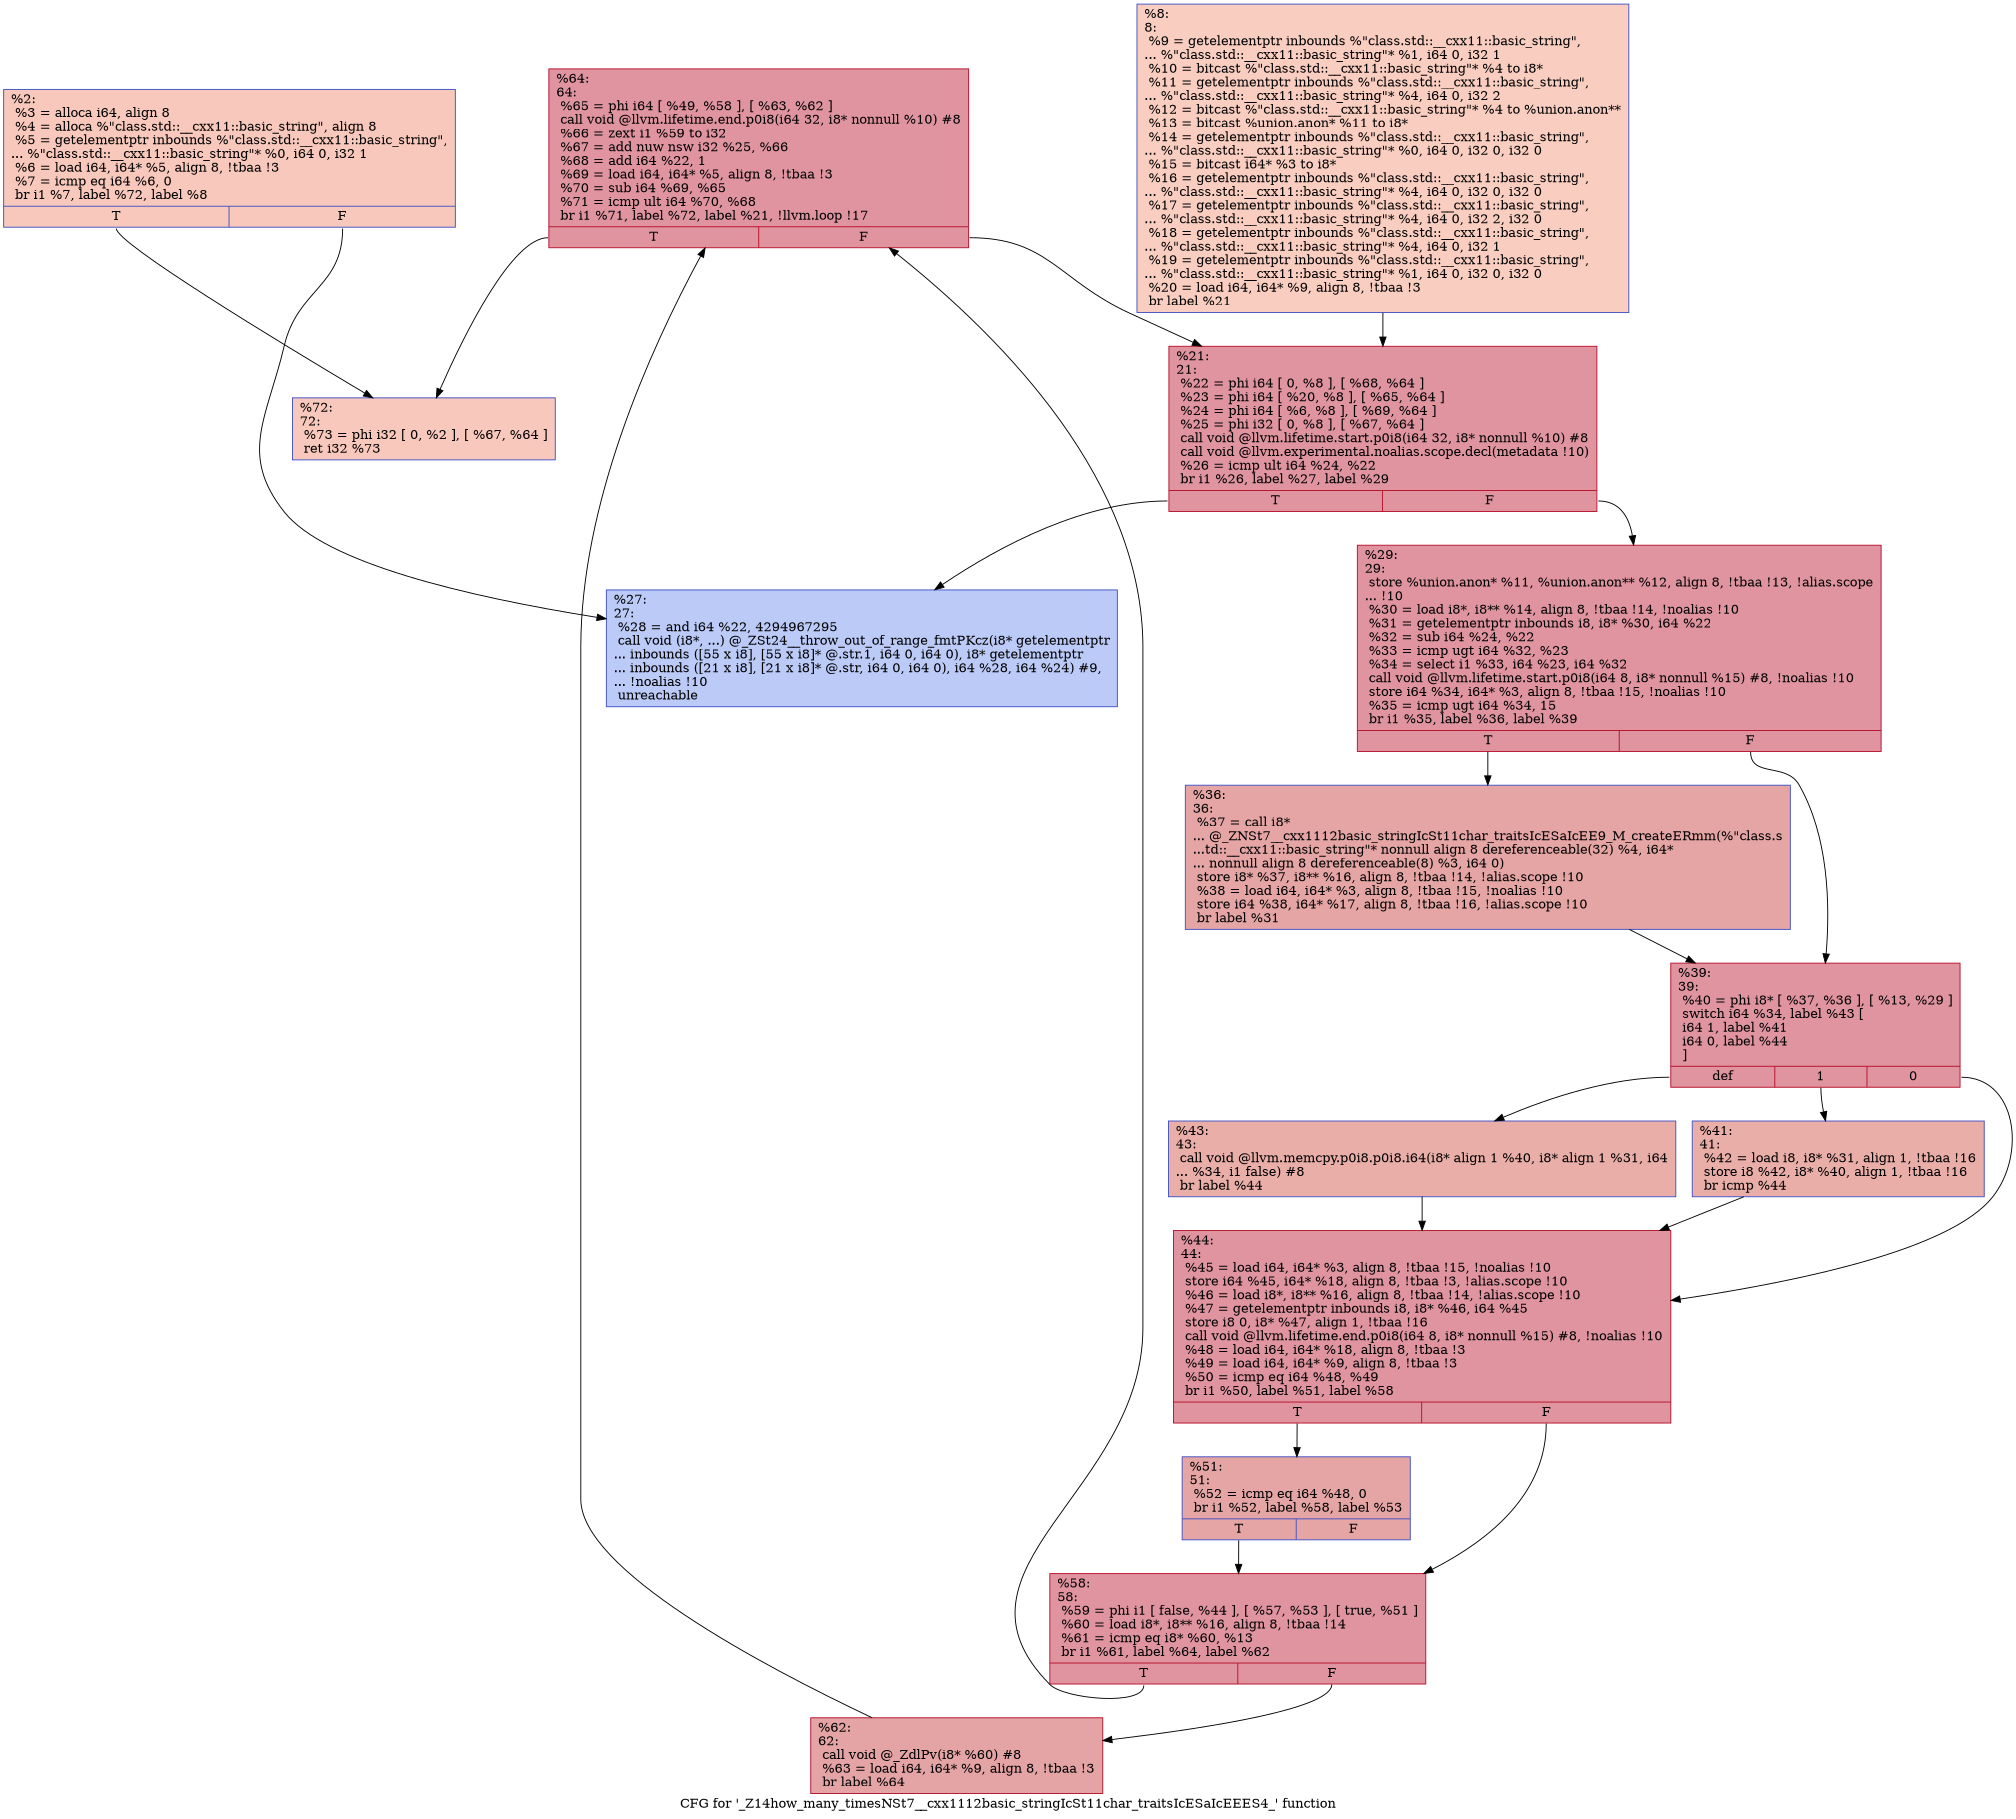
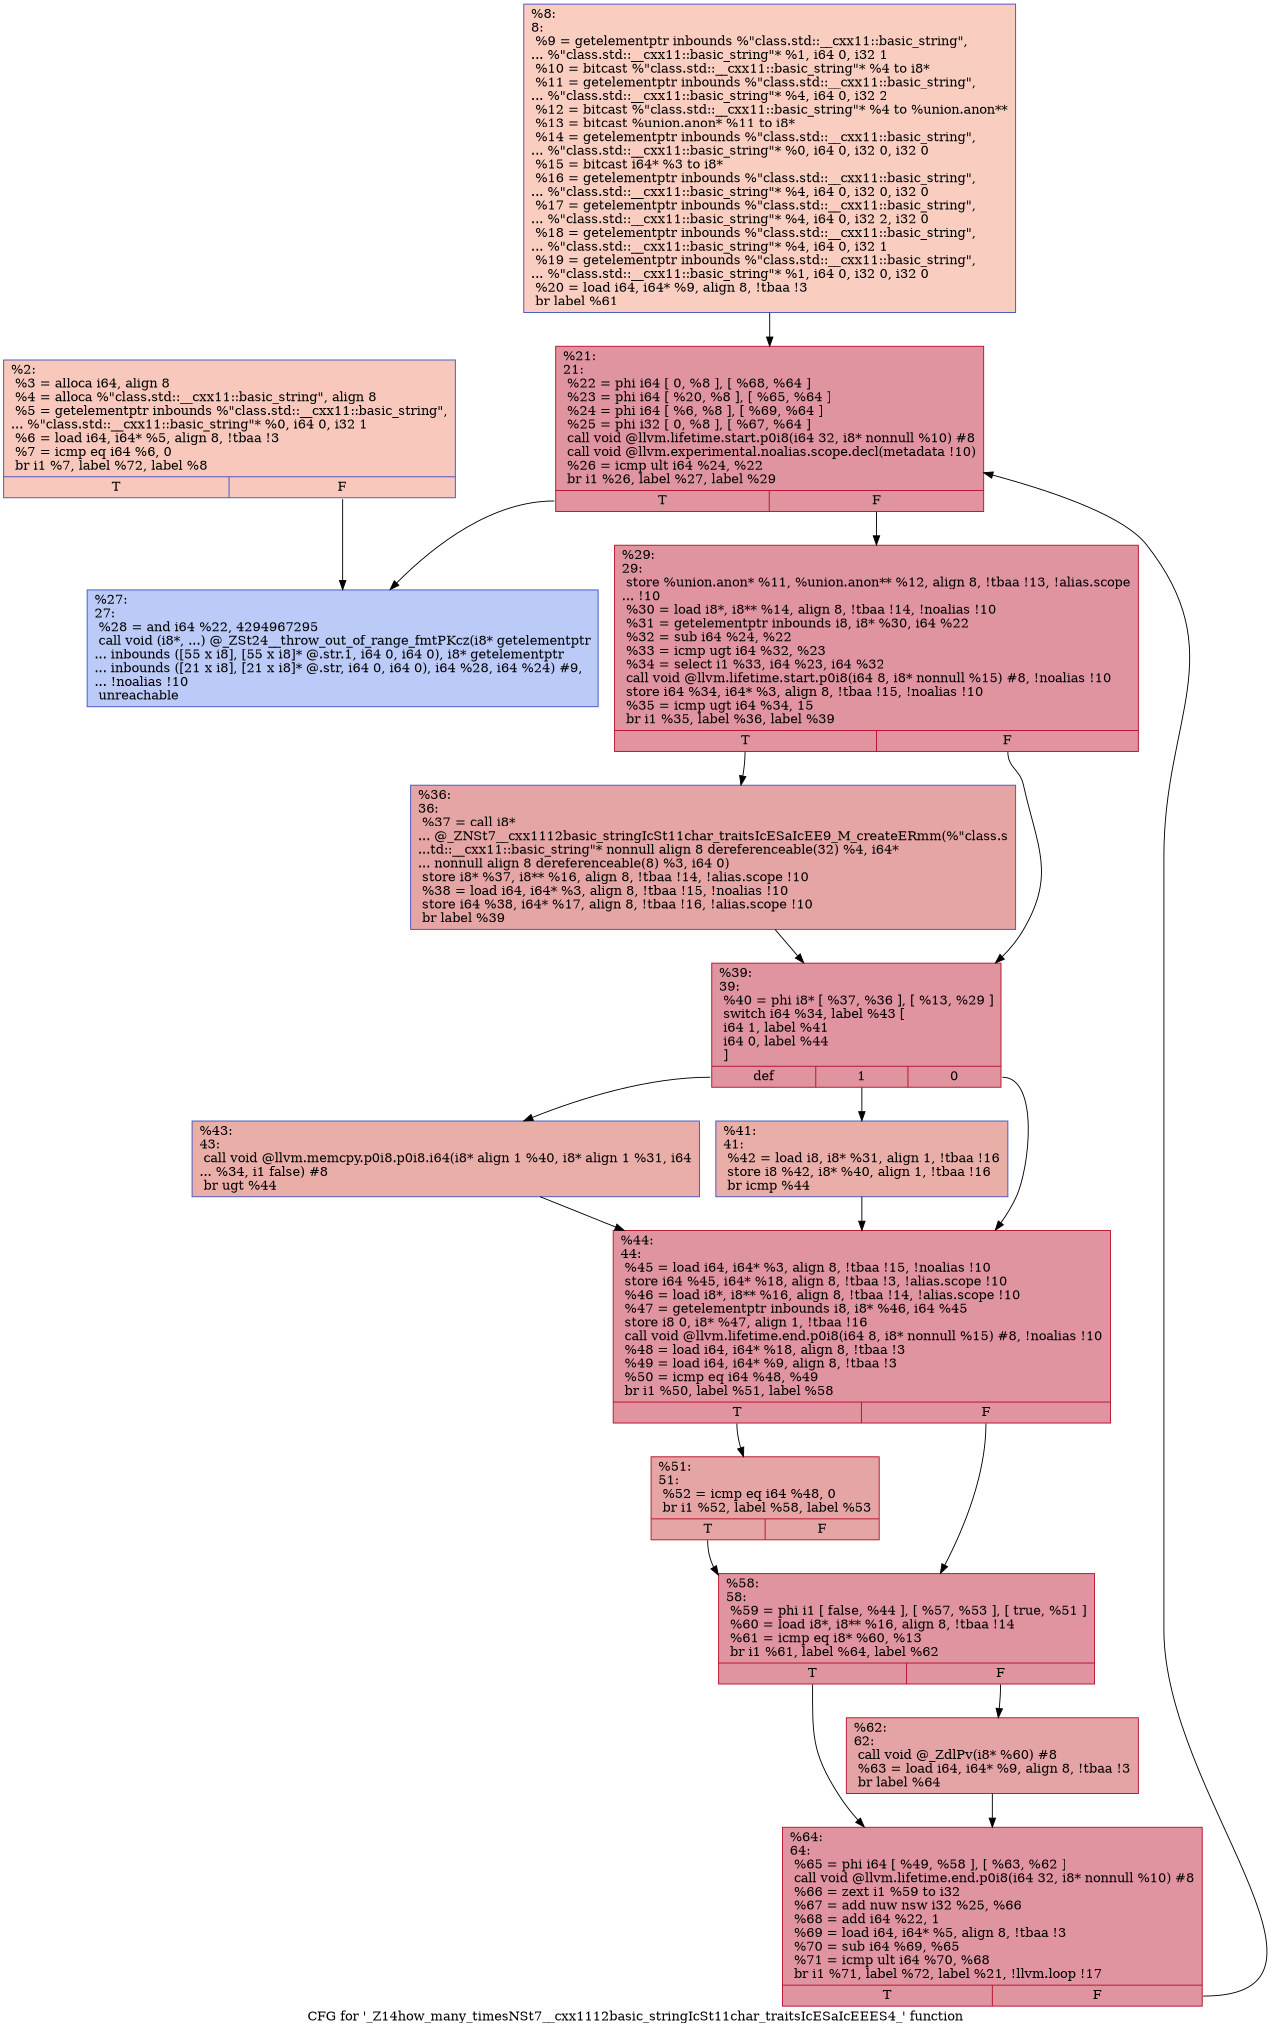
node "%8:": text "br label %21" -> "br label %61"
node "%72:": removed
node "%36:": text "br label %31" -> "br label %39"
node "%43:": text "br label %44" -> "br ugt %44"
node "%51:": color #3d50c3ff -> #b70d28ff
